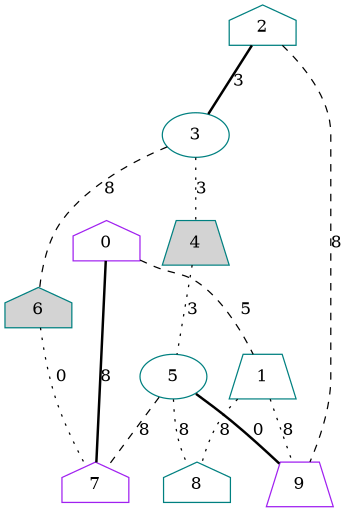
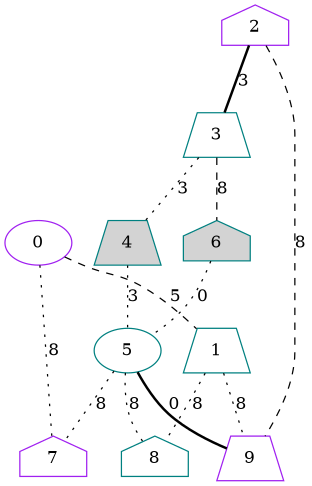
node "2": color teal -> purple
node "3": shape ellipse -> trapezium
node "0": shape house -> ellipse
edge "0" -- "7": style bold -> dotted
edge "6" -- "7": now "6" -- "5"
edge "5" -- "7": style dashed -> dotted
